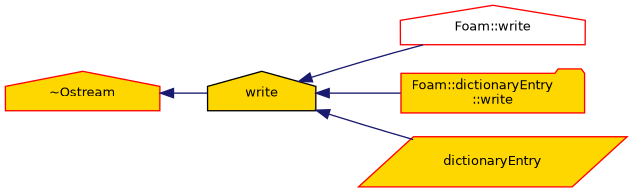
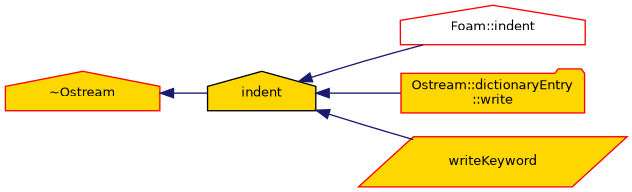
node "Foam::write": label "Foam::write" -> "Foam::indent"
node "write": label "write" -> "indent"
node "Foam::dictionaryEntry ::write": label "Foam::dictionaryEntry ::write" -> "Ostream::dictionaryEntry ::write"
node "dictionaryEntry": label "dictionaryEntry" -> "writeKeyword"
